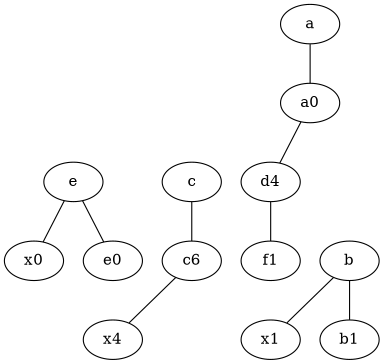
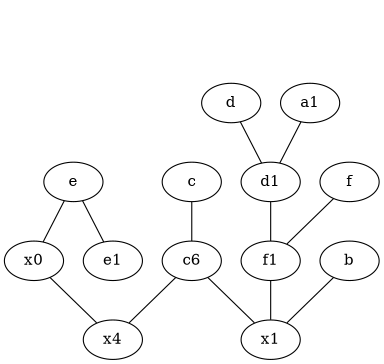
node "a": removed
node "d": added
node "a0": label "a0" -> "a1"
node "d4": label "d4" -> "d1"
node "f": added
node "e0": label "e0" -> "e1"
edge "x0" -- "x4": added
edge "c6" -- "x1": added
edge "f1" -- "x1": added
node "b1": removed
